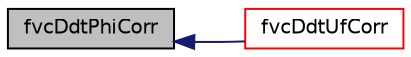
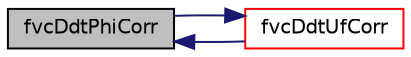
edge "fvcDdtPhiCorr" -> "fvcDdtUfCorr": added
